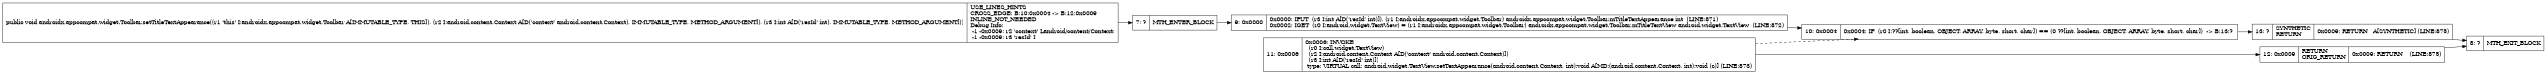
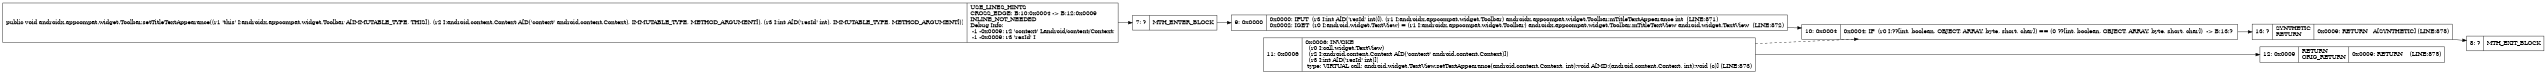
edge "12: 0x0009" -> "8: ?": removed
